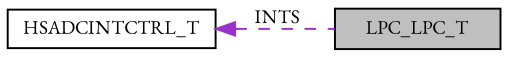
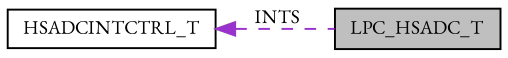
node "LPC_LPC_T": label "LPC_LPC_T" -> "LPC_HSADC_T"
